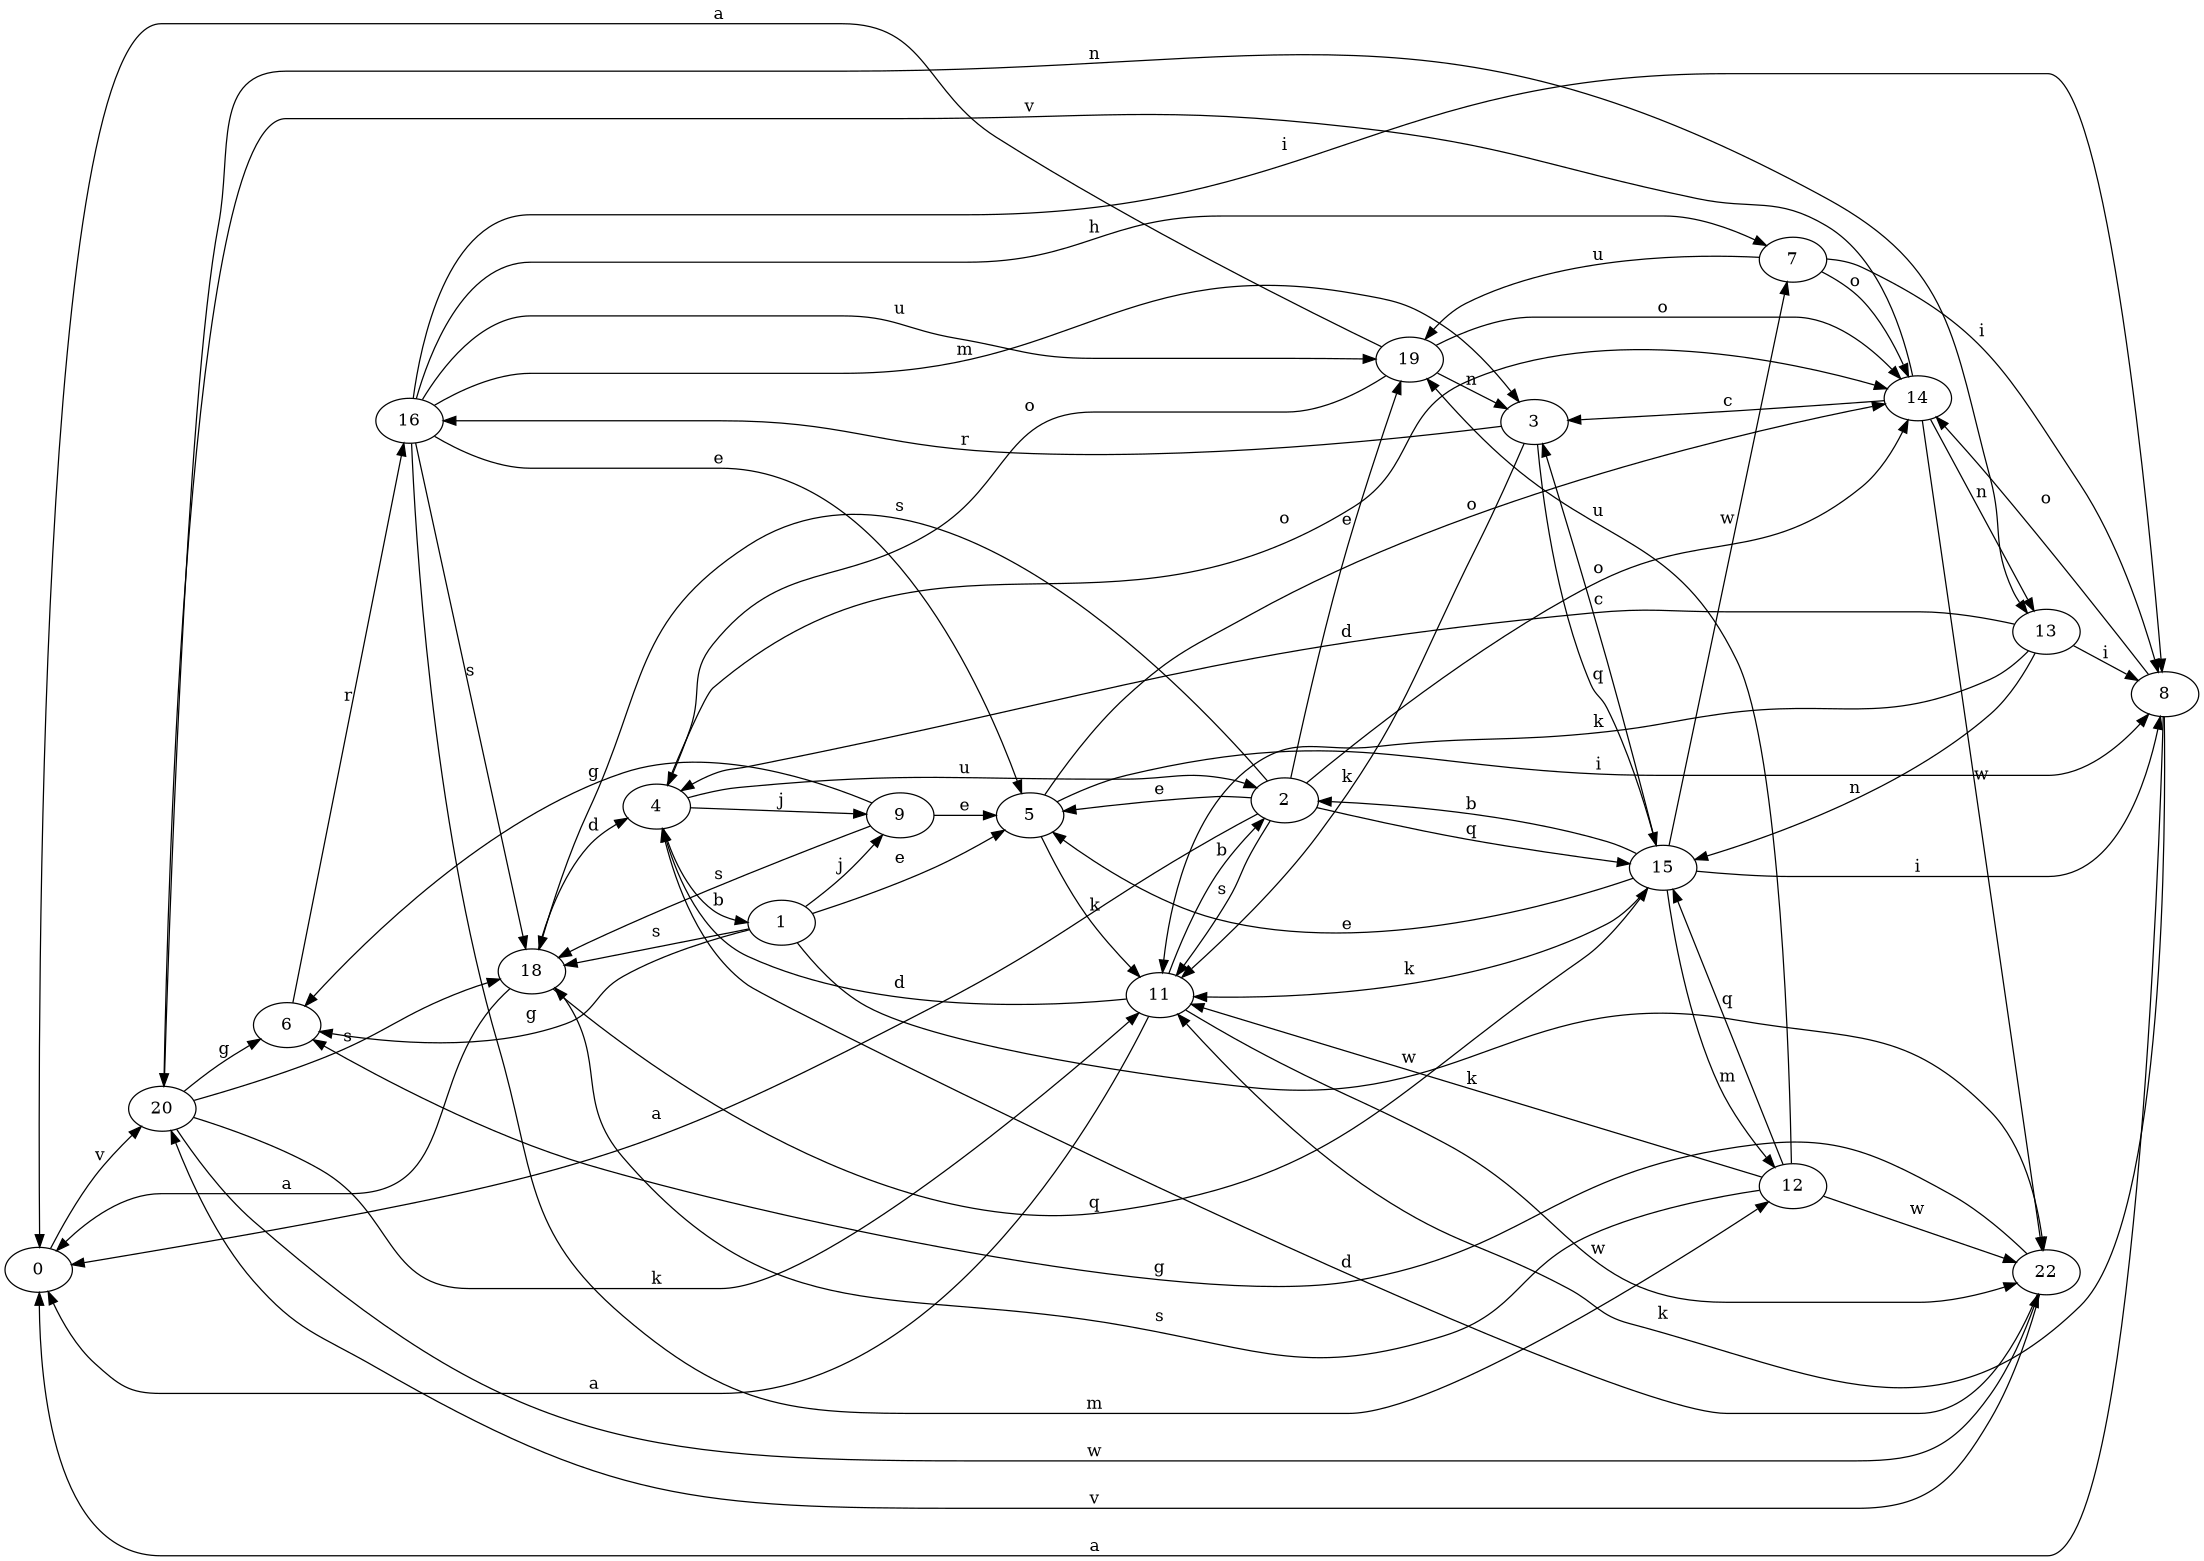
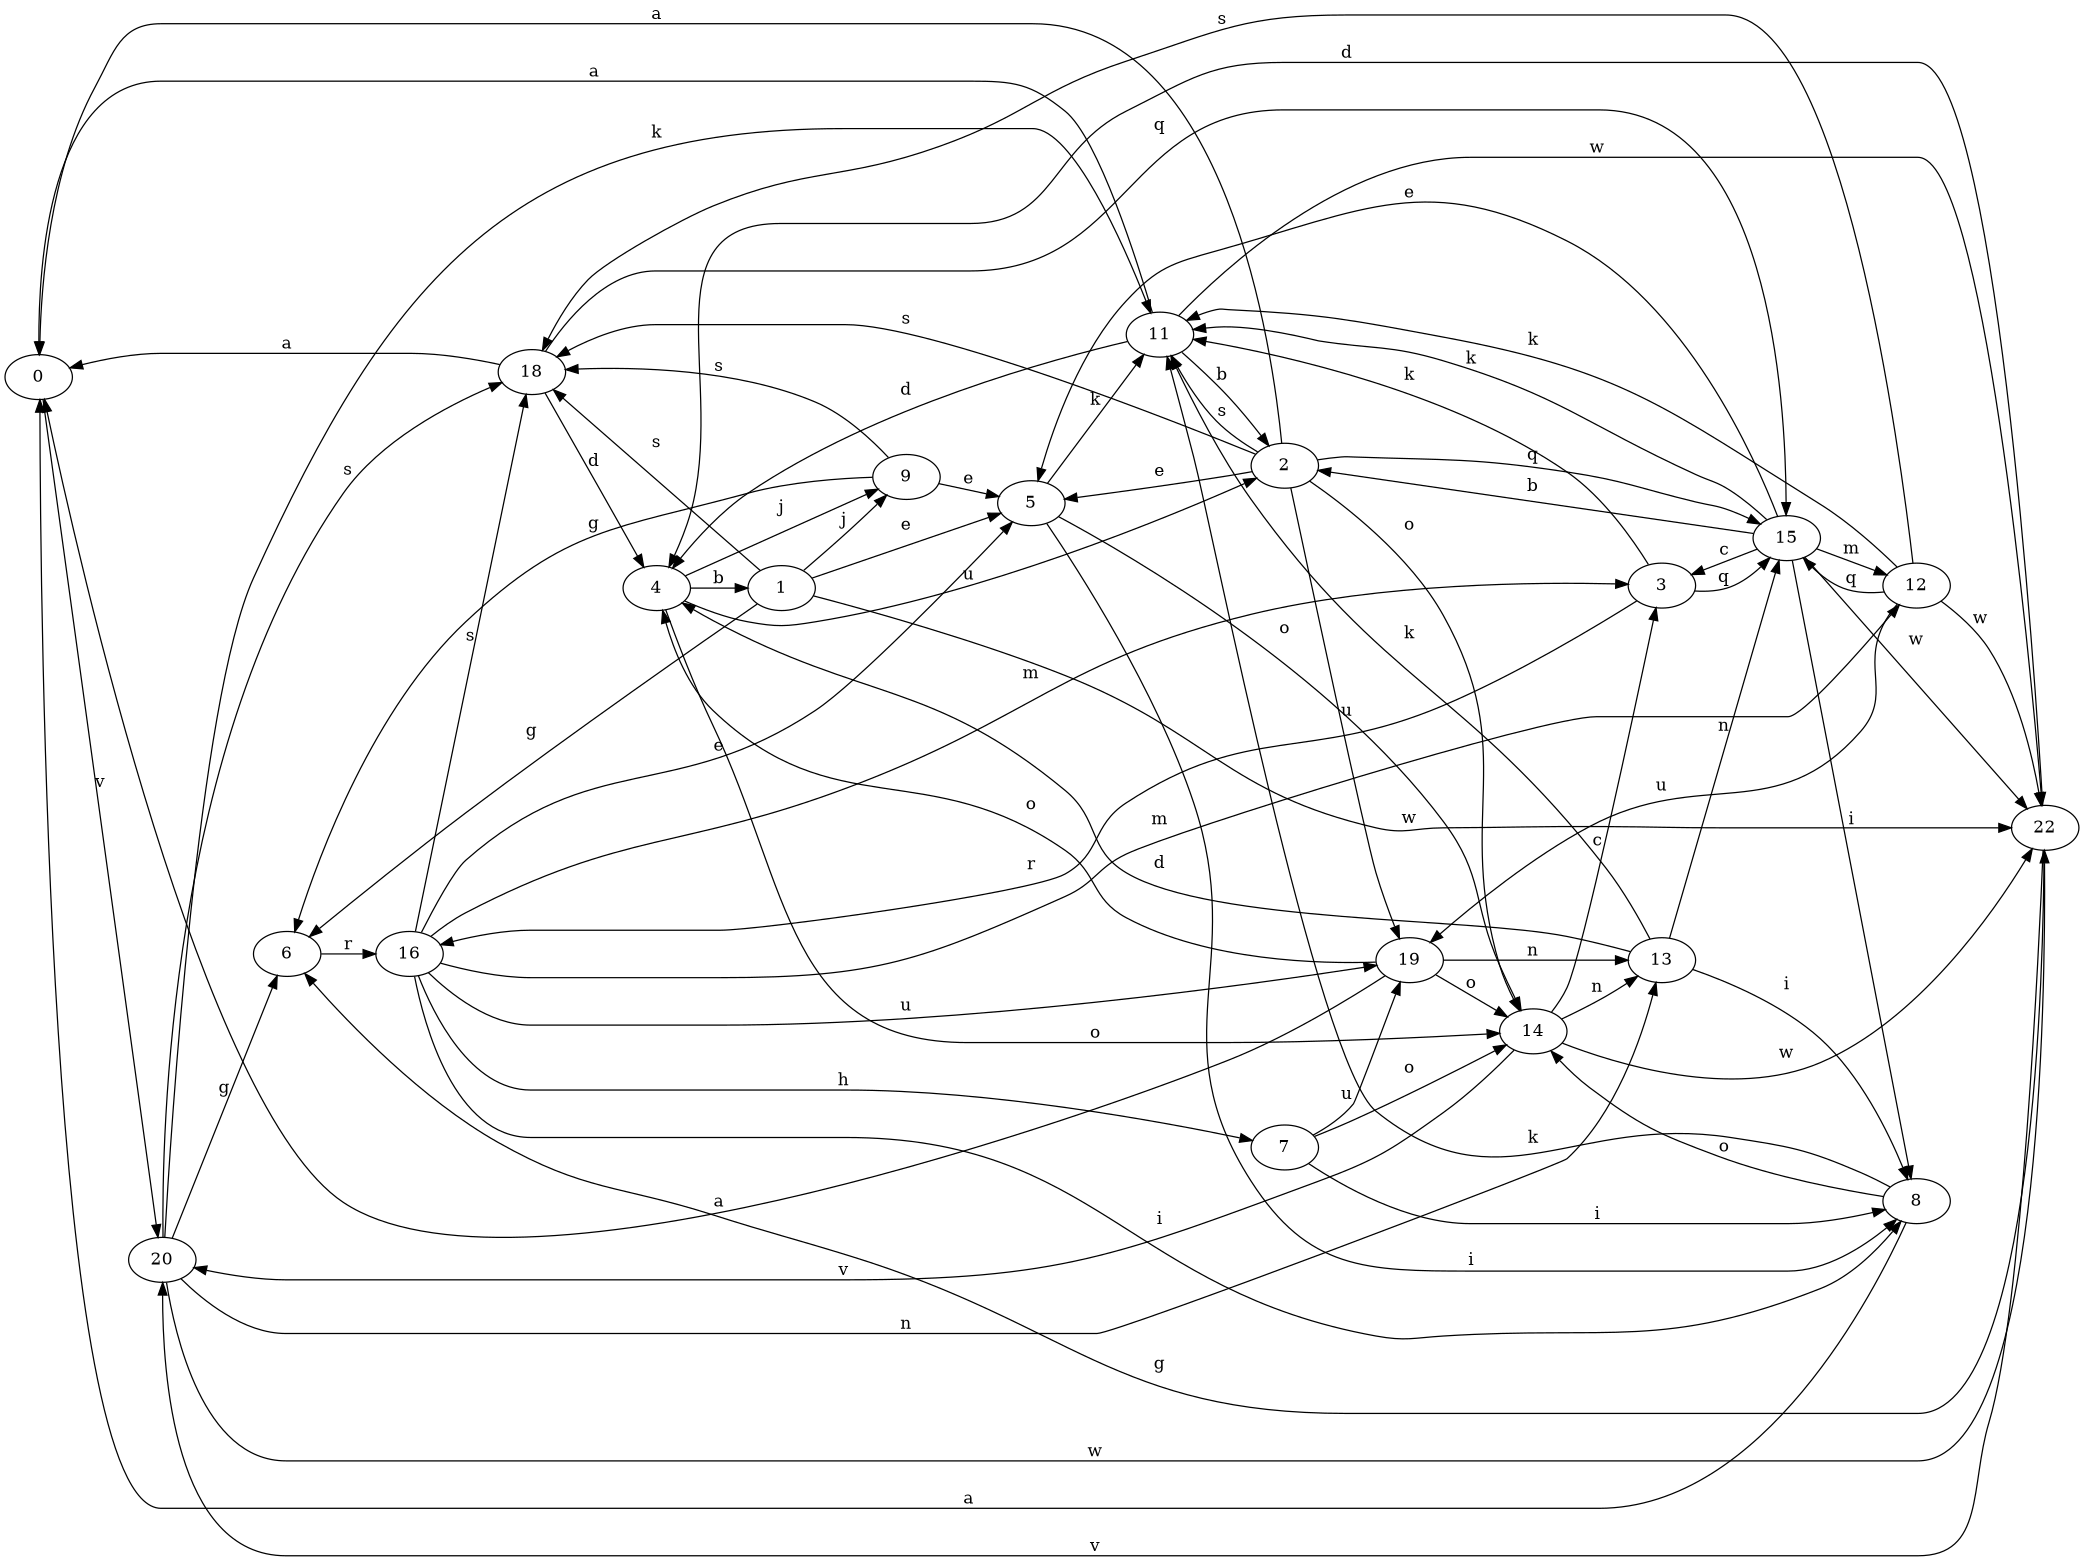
edge "19" -> "3": now "19" -> "13"
edge "2" -> "19": label "e" -> "u"
edge "15" -> "7": now "15" -> "22"
